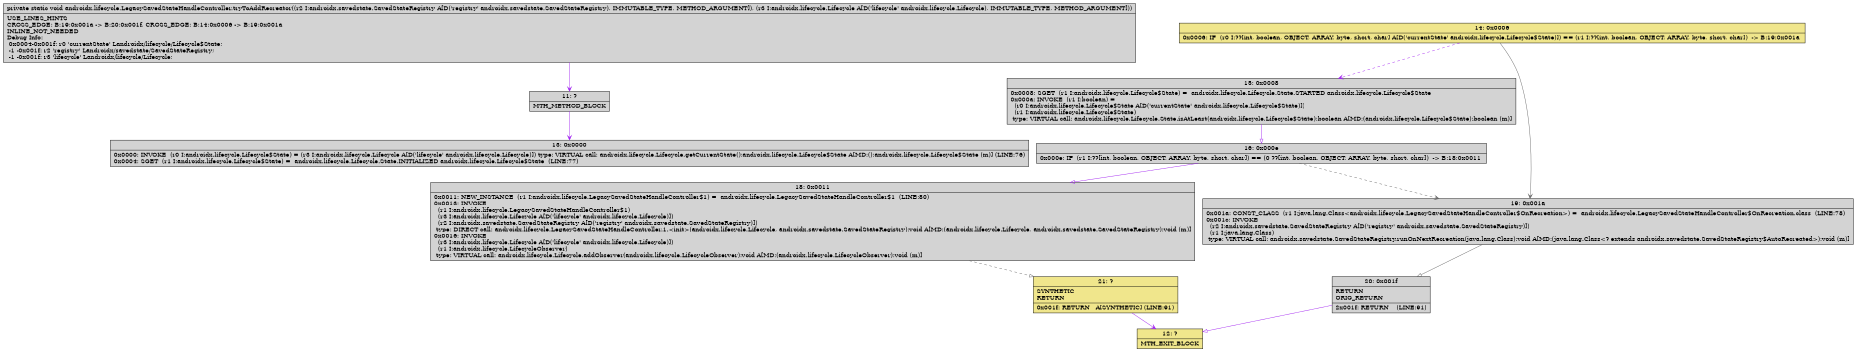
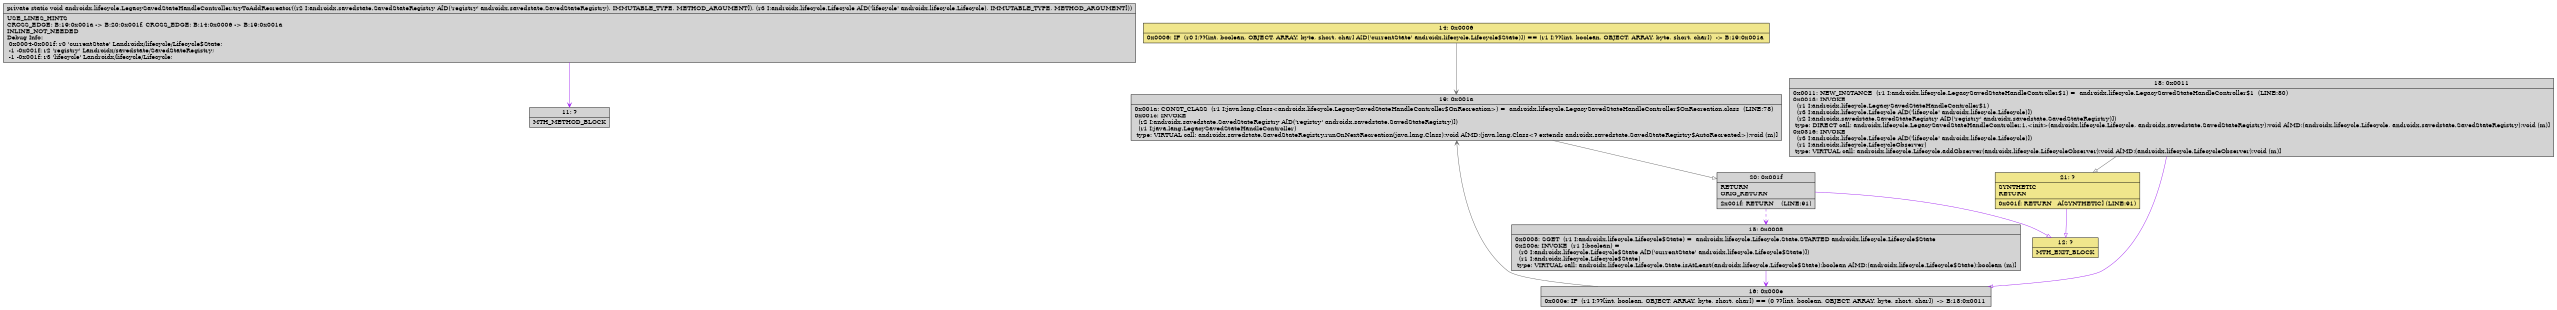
edge "14: 0x0006" -> "15: 0x0008": now "20: 0x001f" -> "15: 0x0008"
node "15: 0x0008": text "0x000a: INVOKE  (r1 I:boolean) =" -> "0x200a: INVOKE  (r1 I:boolean) ="
edge "15: 0x0008" -> "16: 0x000e": arrowhead onormal -> vee
node "13: 0x0000": removed
edge "16: 0x000e" -> "18: 0x0011": reversed
edge "16: 0x000e" -> "19: 0x001a": style dashed -> solid
node "19: 0x001a": text "(r1 I:java.lang.Class)" -> "(r1 I:java.lang.LegacySavedStateHandleController)"
node "18: 0x0011": text "0x0016: INVOKE" -> "0x0316: INVOKE"
edge "18: 0x0011" -> "21: ?": style dashed -> solid
edge "21: ?" -> "12: ?": arrowhead vee -> onormal
